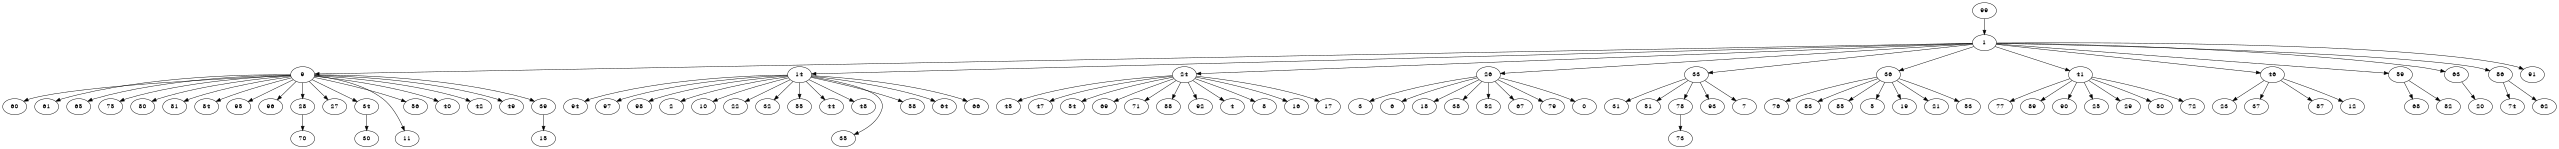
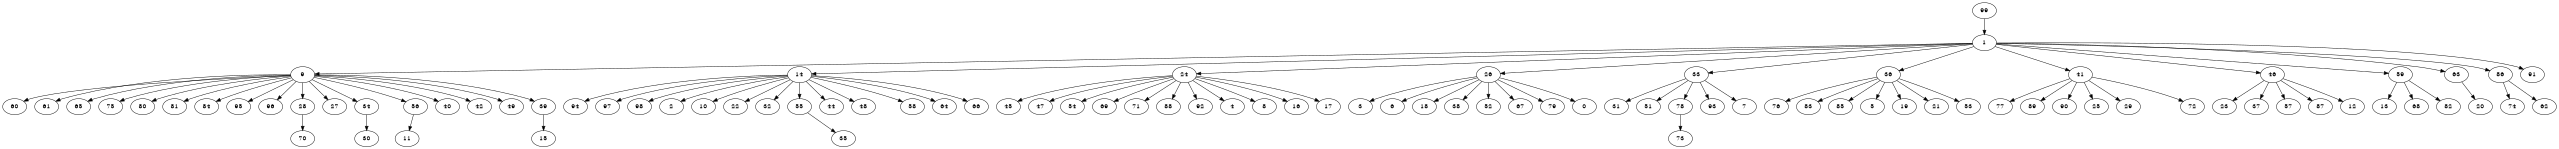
edge "9" -> "11": now "56" -> "11"
edge "14" -> "35": now "55" -> "35"
node "50": removed
node "57": added
node "13": added
